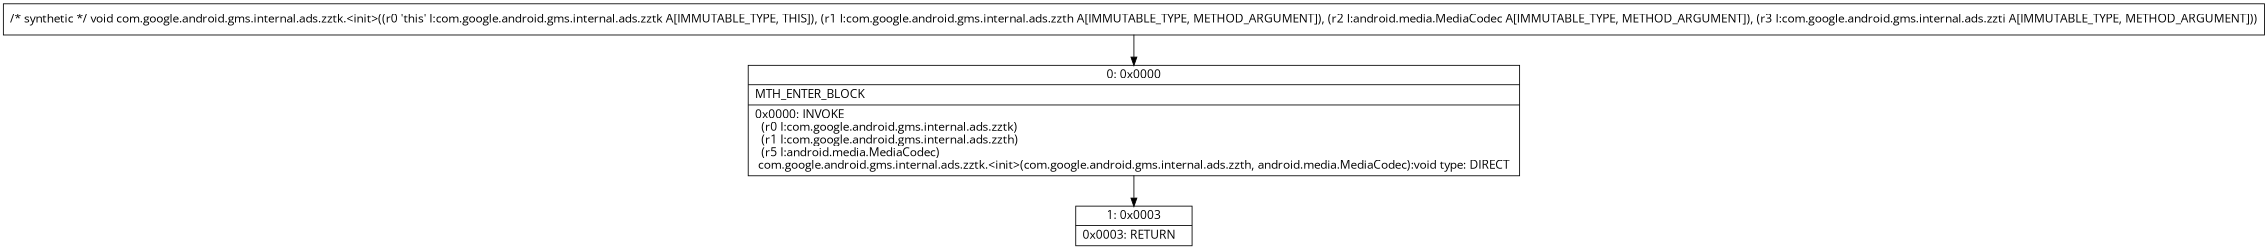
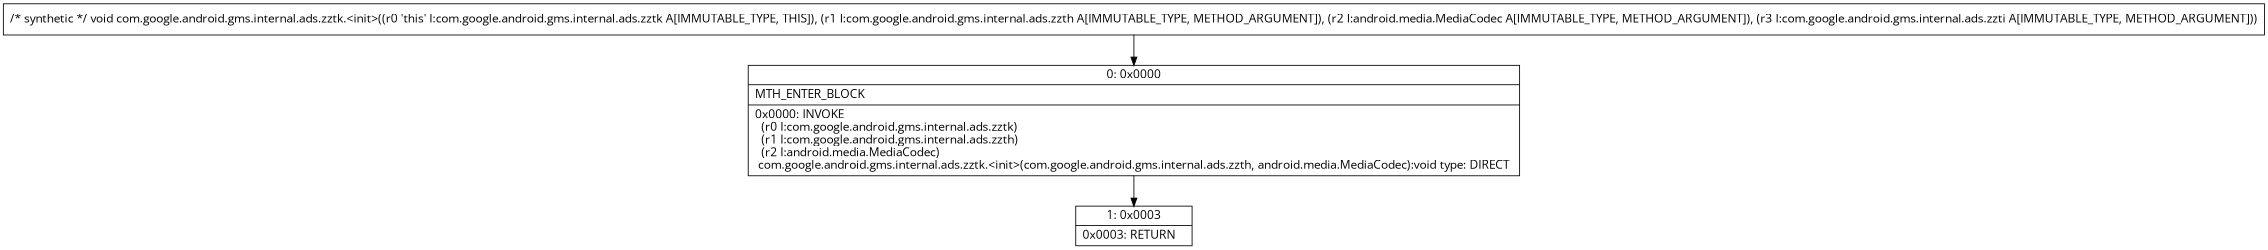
node "0: 0x0000": text "(r5 I:android.media.MediaCodec)" -> "(r2 I:android.media.MediaCodec)"
